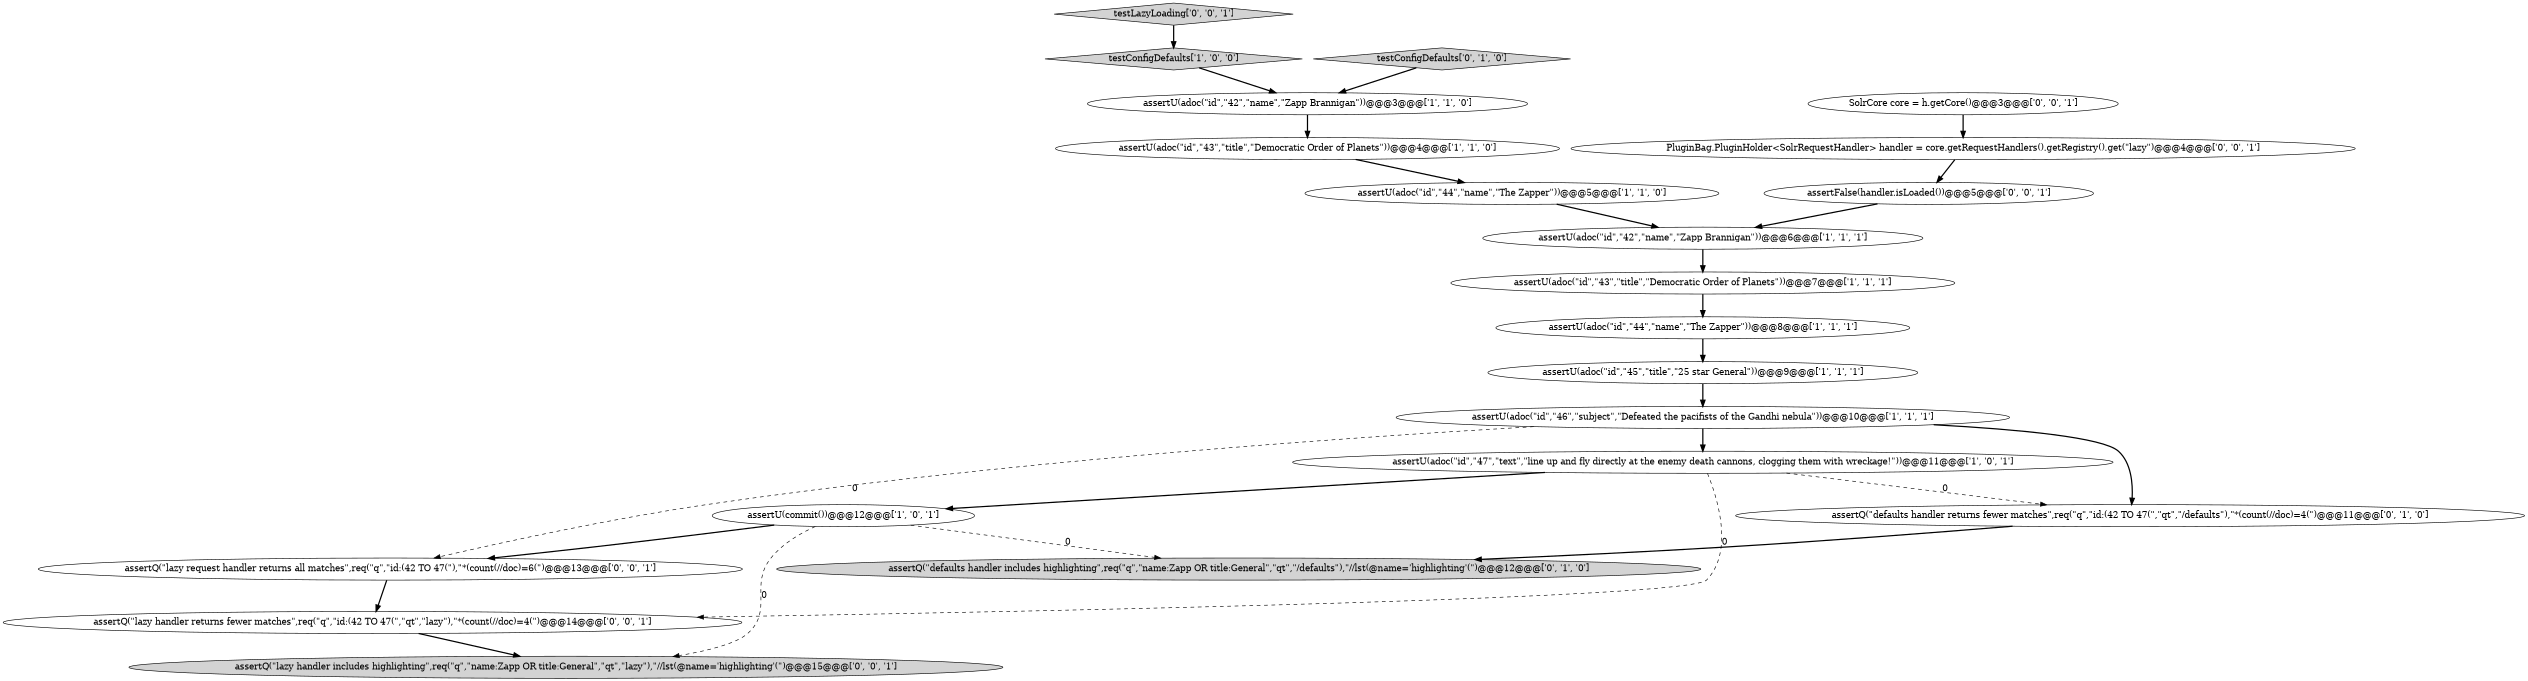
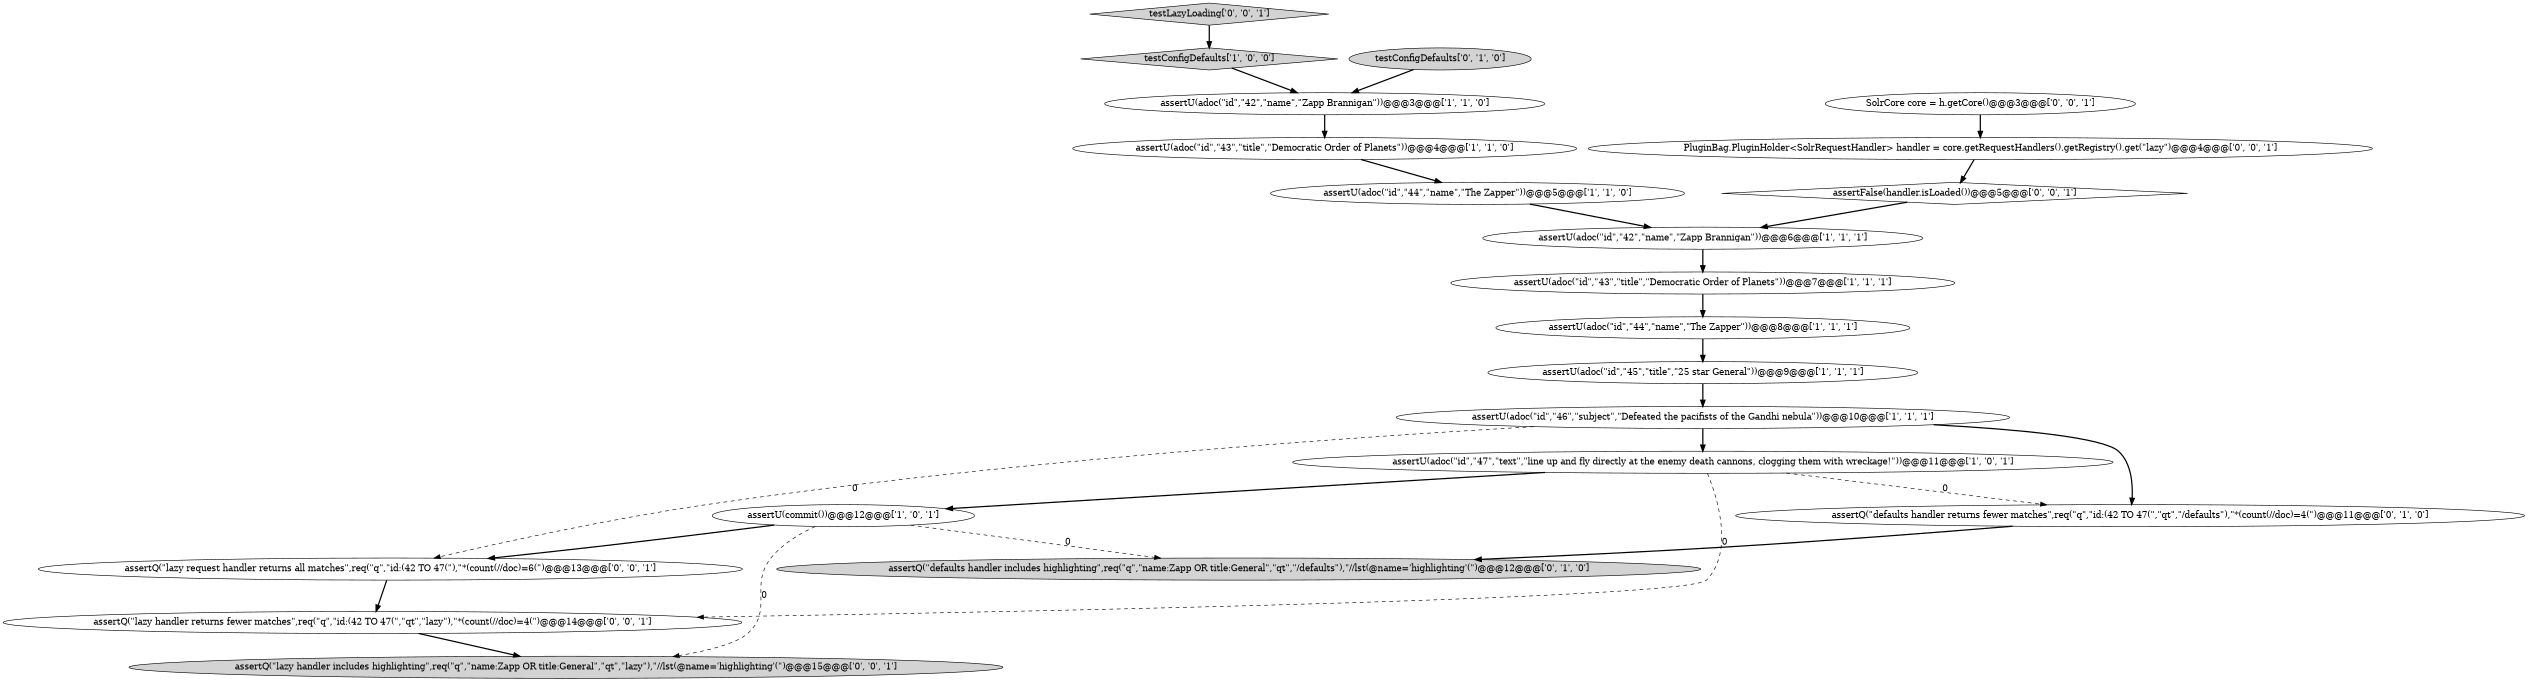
node "testConfigDefaults['0', '1', '0']": shape diamond -> ellipse
node "assertFalse(handler.isLoaded())@@@5@@@['0', '0', '1']": shape ellipse -> diamond
